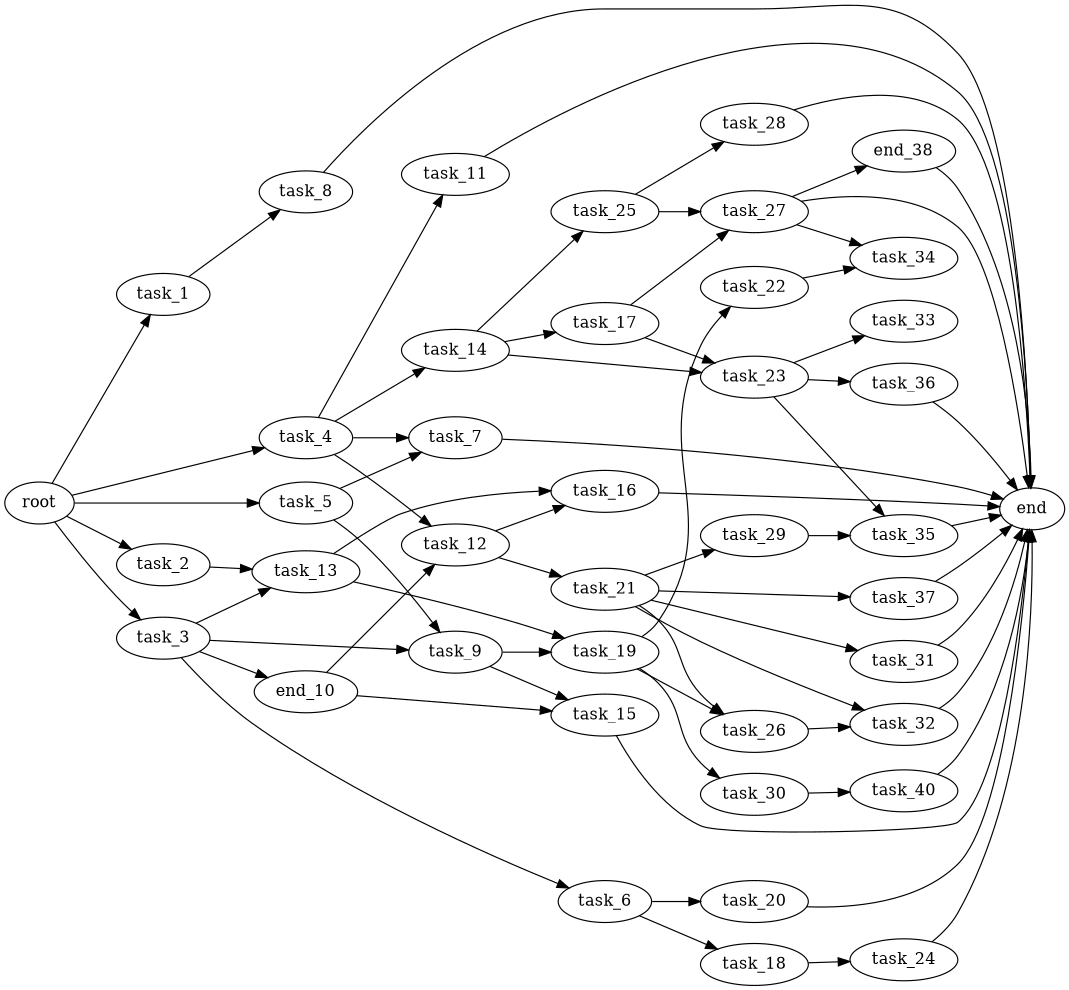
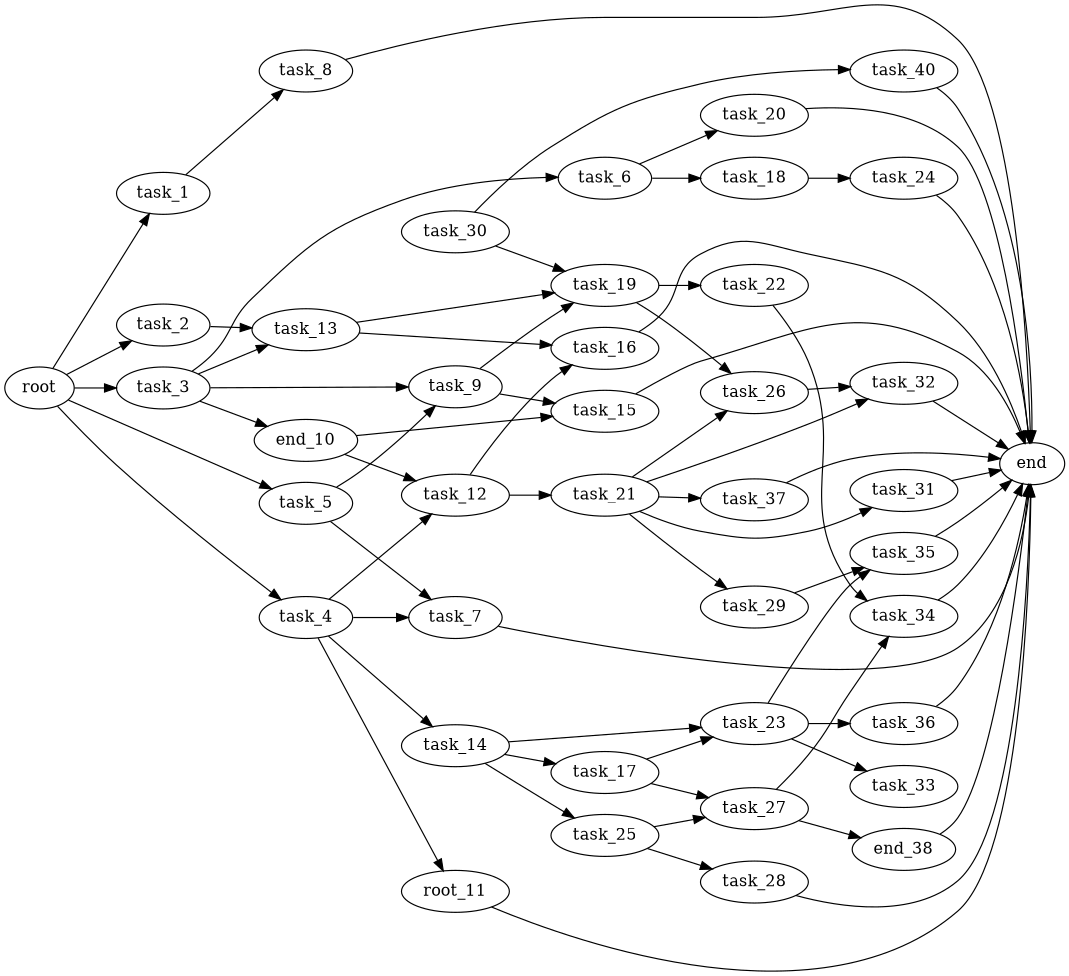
node "task_11": label "task_11" -> "root_11"
edge "task_27" -> "end": now "task_34" -> "end"
edge "task_19" -> "task_30": reversed
